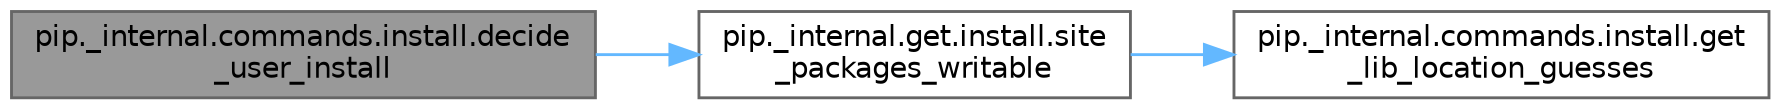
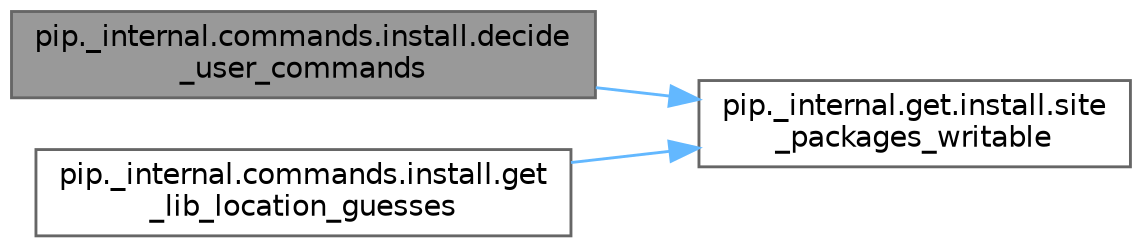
node "pip._internal.commands.install.decide _user_install": label "pip._internal.commands.install.decide _user_install" -> "pip._internal.commands.install.decide _user_commands"
edge "pip._internal.get.install.site _packages_writable" -> "pip._internal.commands.install.get _lib_location_guesses": reversed
